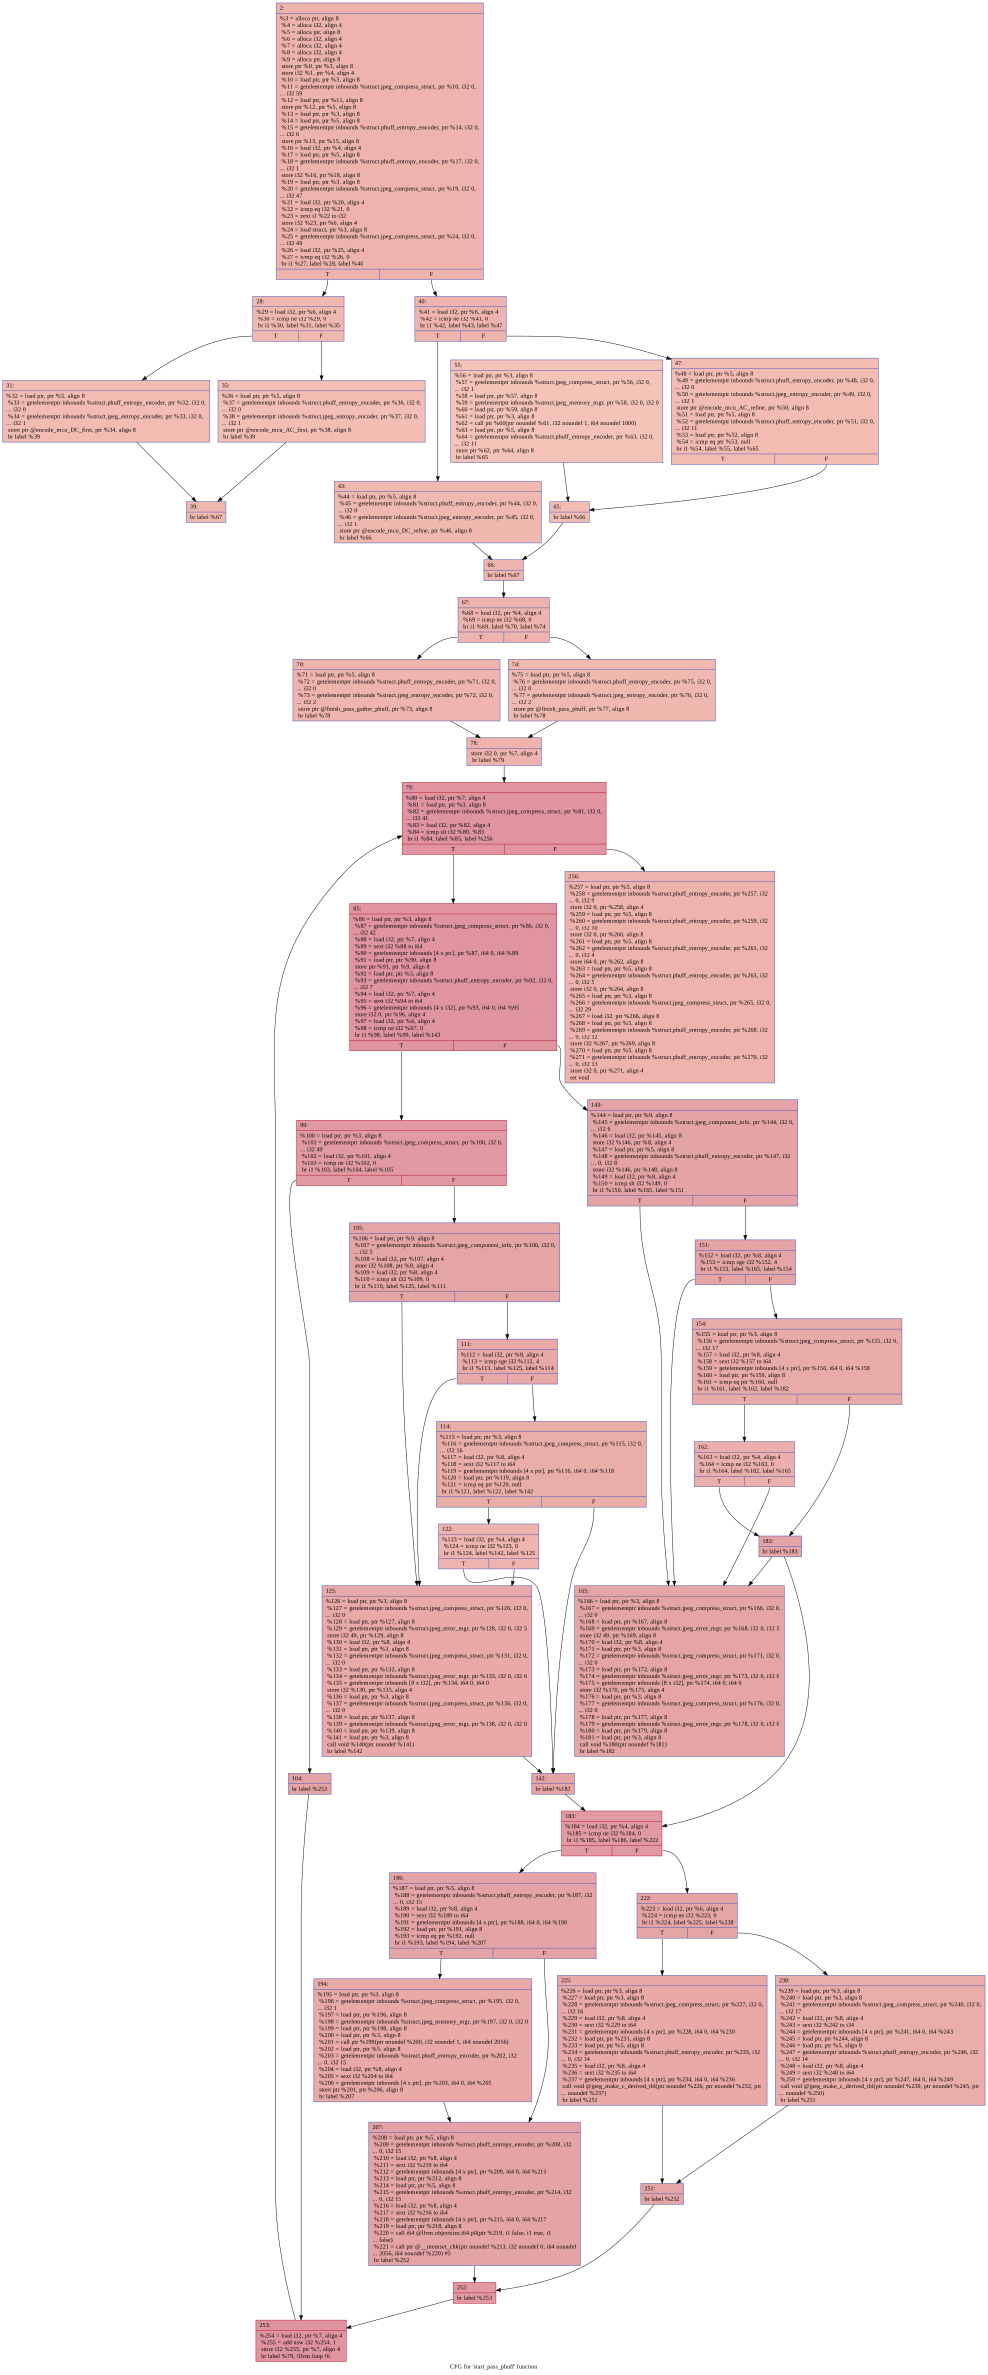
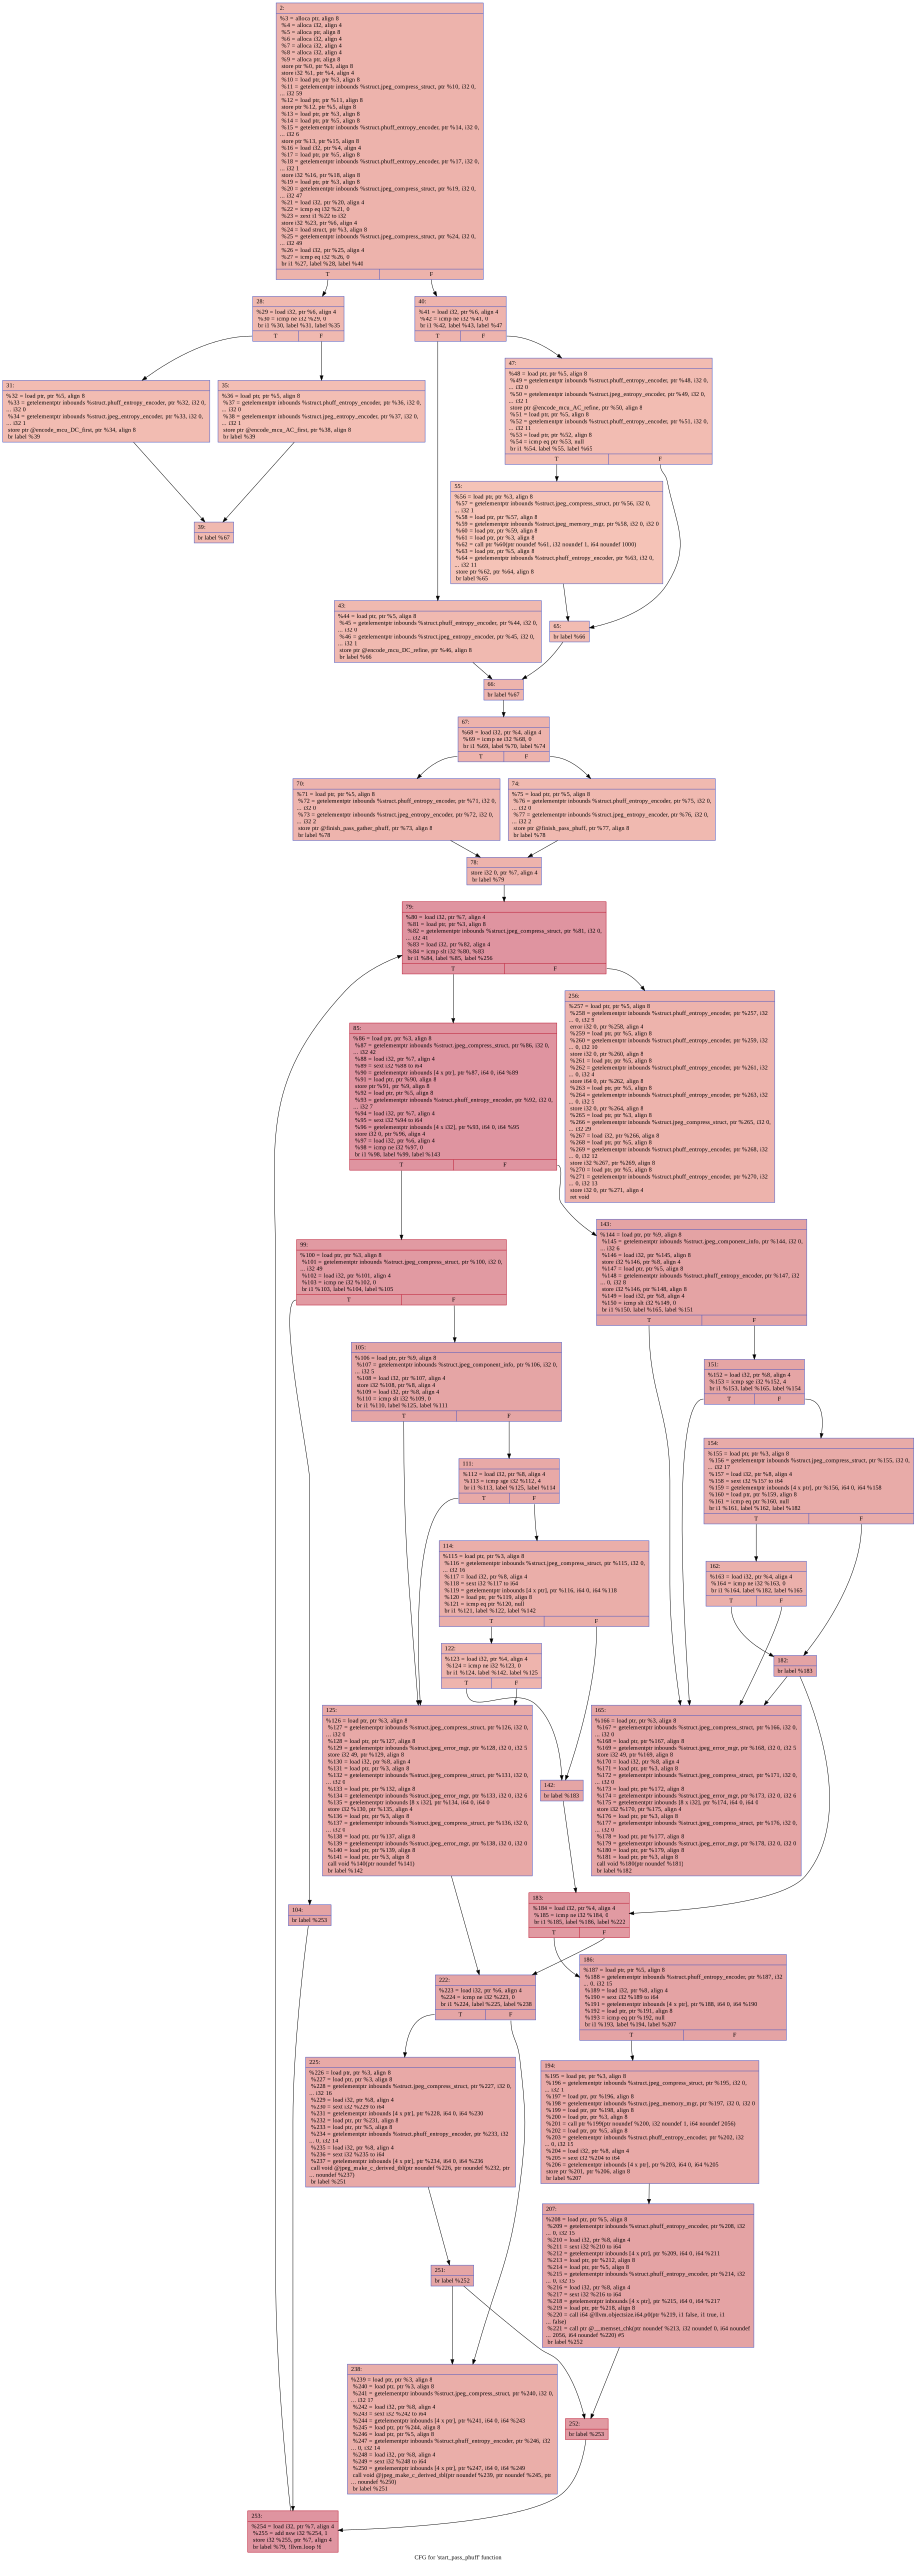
edge "47:" -> "55:": added
node "256:": text "store i32 0, ptr %258, align 4" -> "error i32 0, ptr %258, align 4"
edge "125:" -> "142:": now "125:" -> "222:"
node "238:": text "%243 = sext i32 %242 to i34" -> "%243 = sext i32 %242 to i64"
edge "186:" -> "207:": removed
edge "238:" -> "251:": reversed
